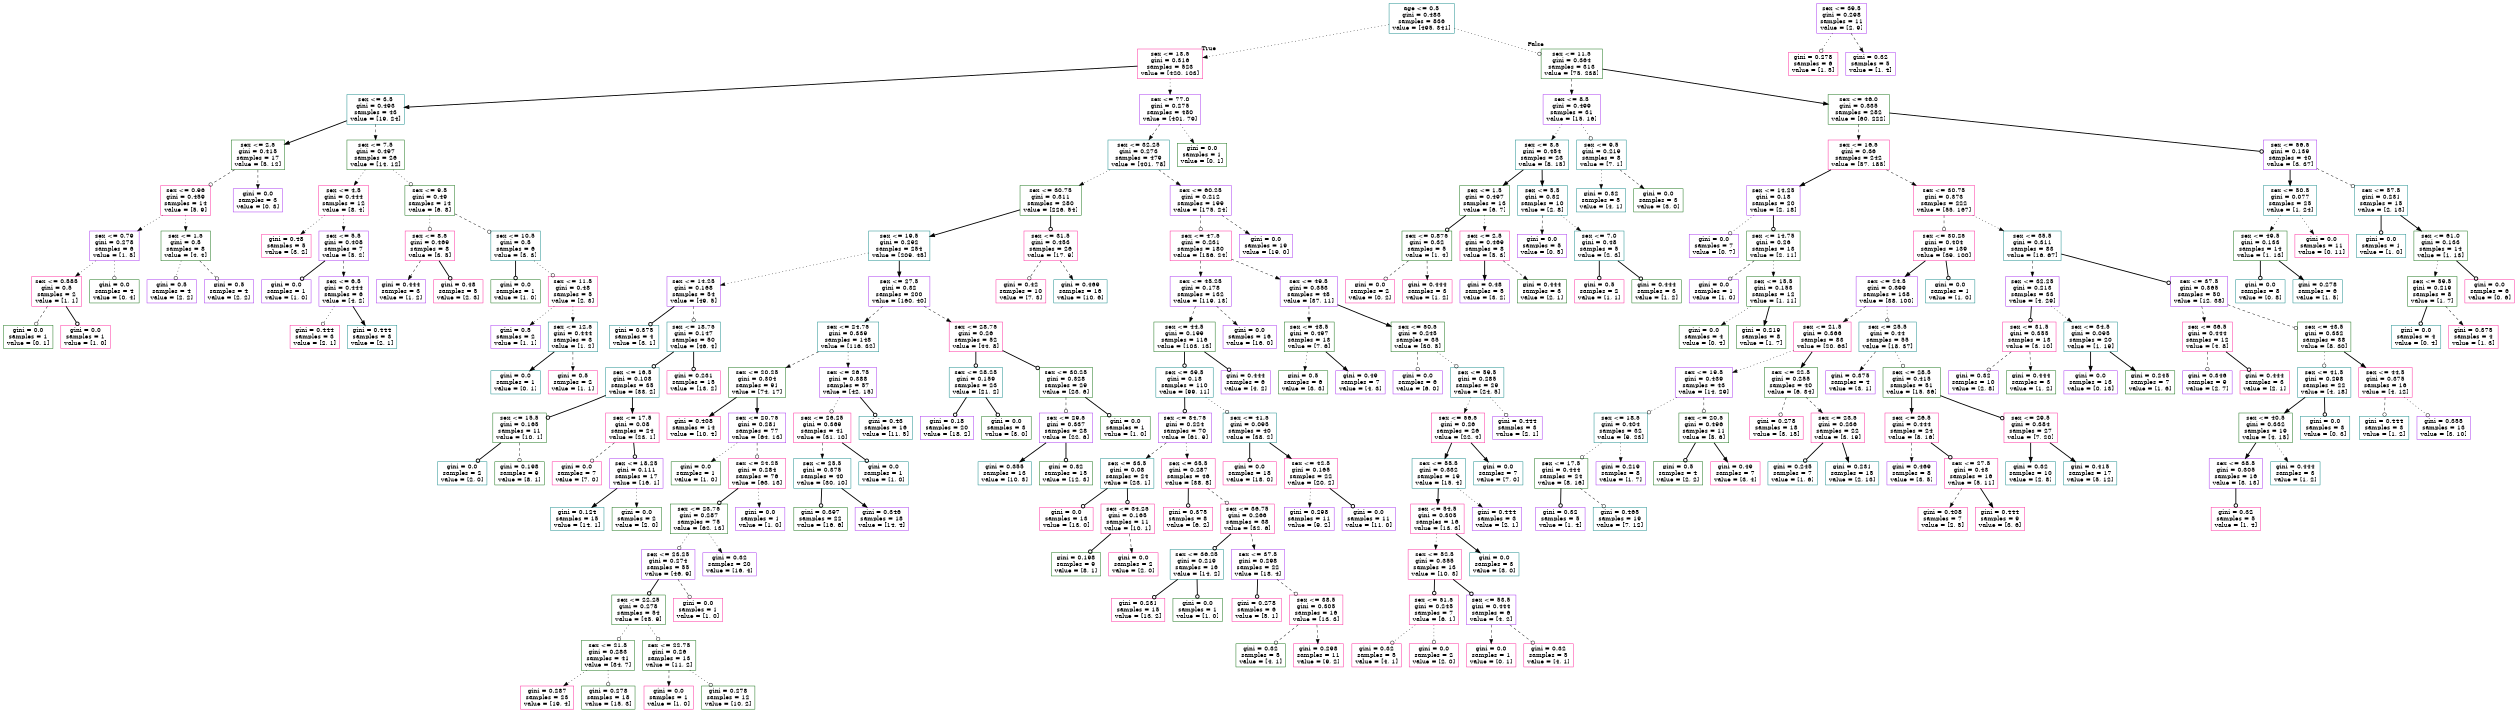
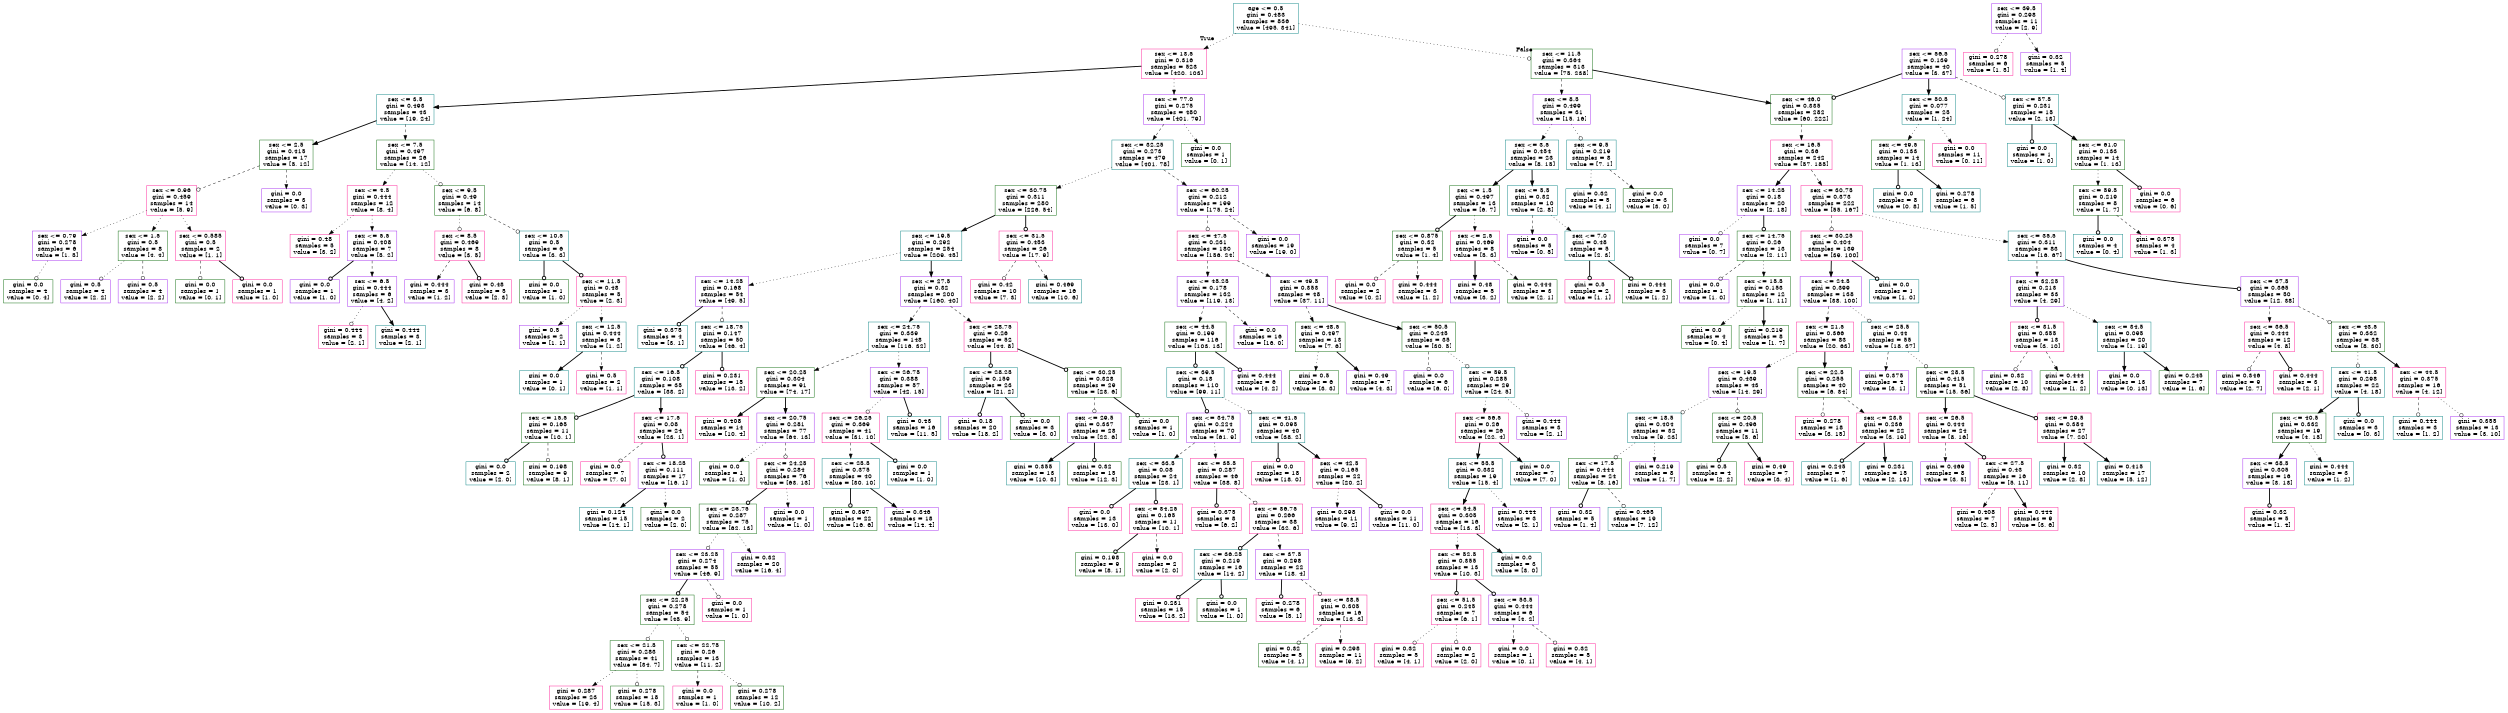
edge "sex <= 46.0 gini = 0.335 samples = 282 value = [60, 222]" -> "sex <= 56.5 gini = 0.139 samples = 40 value = [3, 37]": reversed
edge "sex <= 0.79 gini = 0.278 samples = 6 value = [1, 5]" -> "sex <= 0.585 gini = 0.5 samples = 2 value = [1, 1]": now "sex <= 0.96 gini = 0.459 samples = 14 value = [5, 9]" -> "sex <= 0.585 gini = 0.5 samples = 2 value = [1, 1]"
edge "sex <= 10.5 gini = 0.5 samples = 6 value = [3, 3]" -> "sex <= 11.5 gini = 0.48 samples = 5 value = [2, 3]": style dotted -> bold
